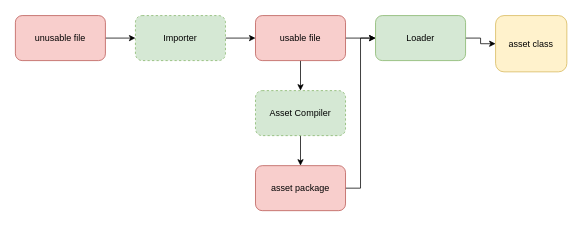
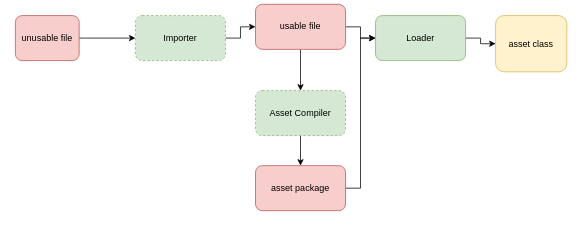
node "unusable file": size 90x45 -> 64x45
node "usable file": moved (300, 38) -> (300, 27)
